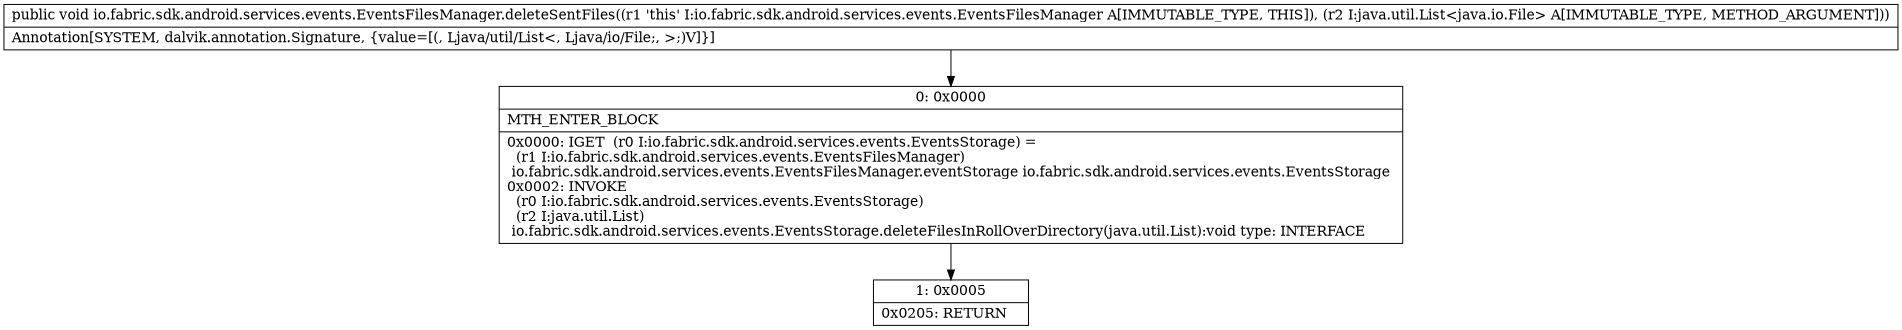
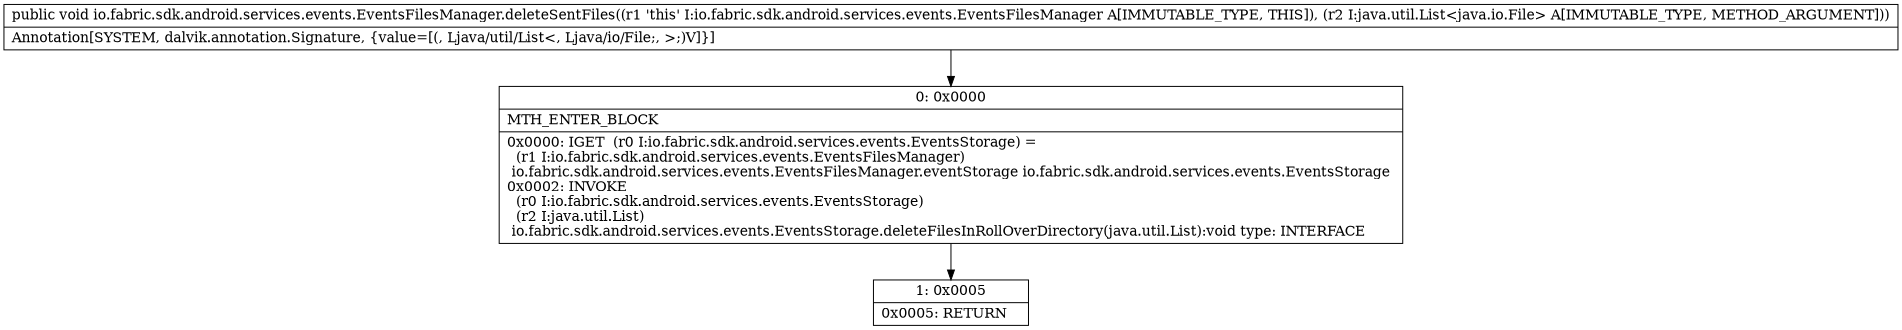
node "1: 0x0005": text "0x0205: RETURN" -> "0x0005: RETURN"
